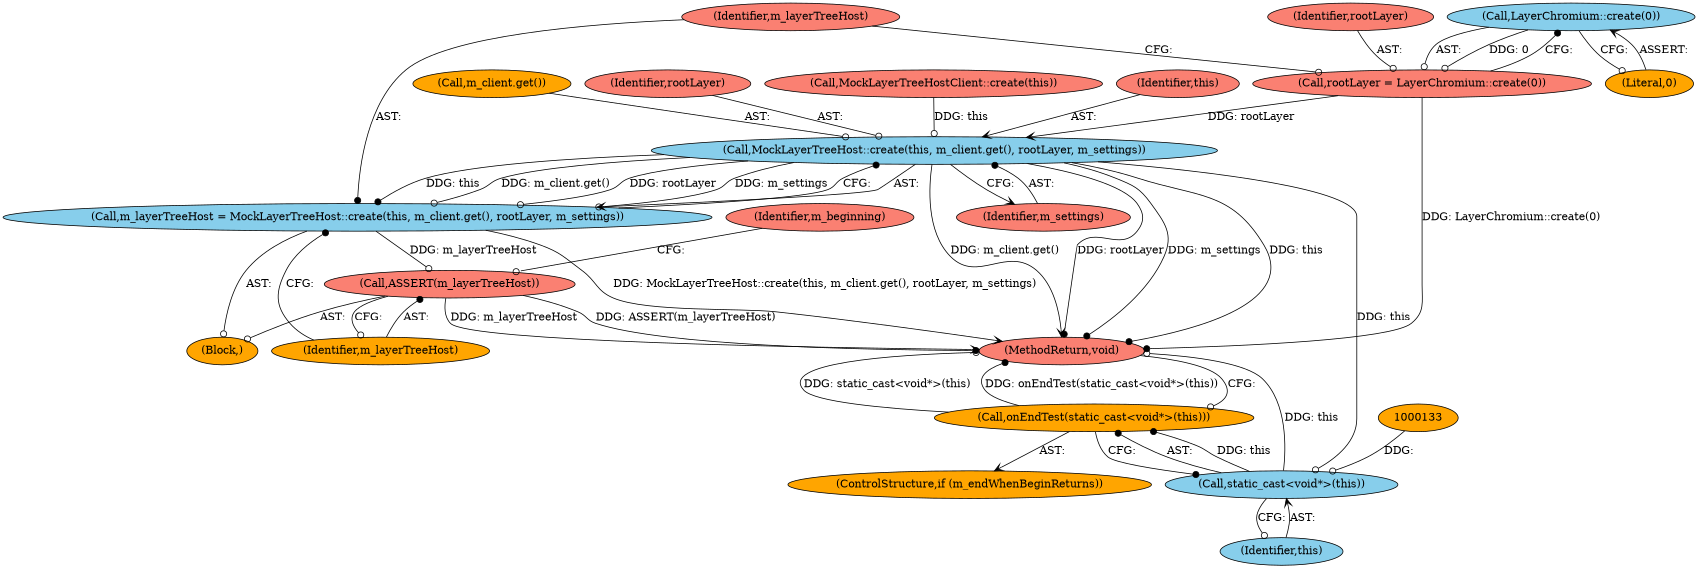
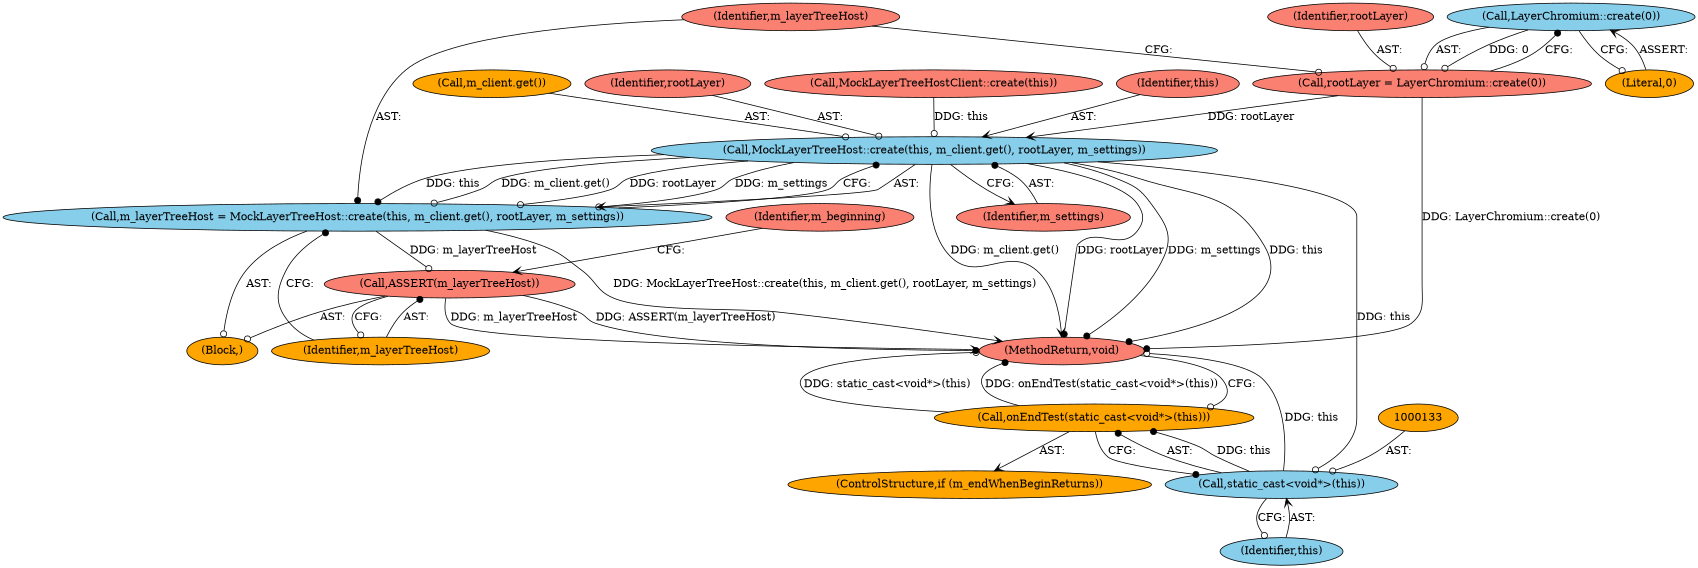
edge "(Identifier,m_beginning)" -> "(Call,ASSERT(m_layerTreeHost))": arrowhead odot -> vee
edge "1000133" -> "(Call,static_cast<void*>(this))": label "DDG: " -> "AST: "
